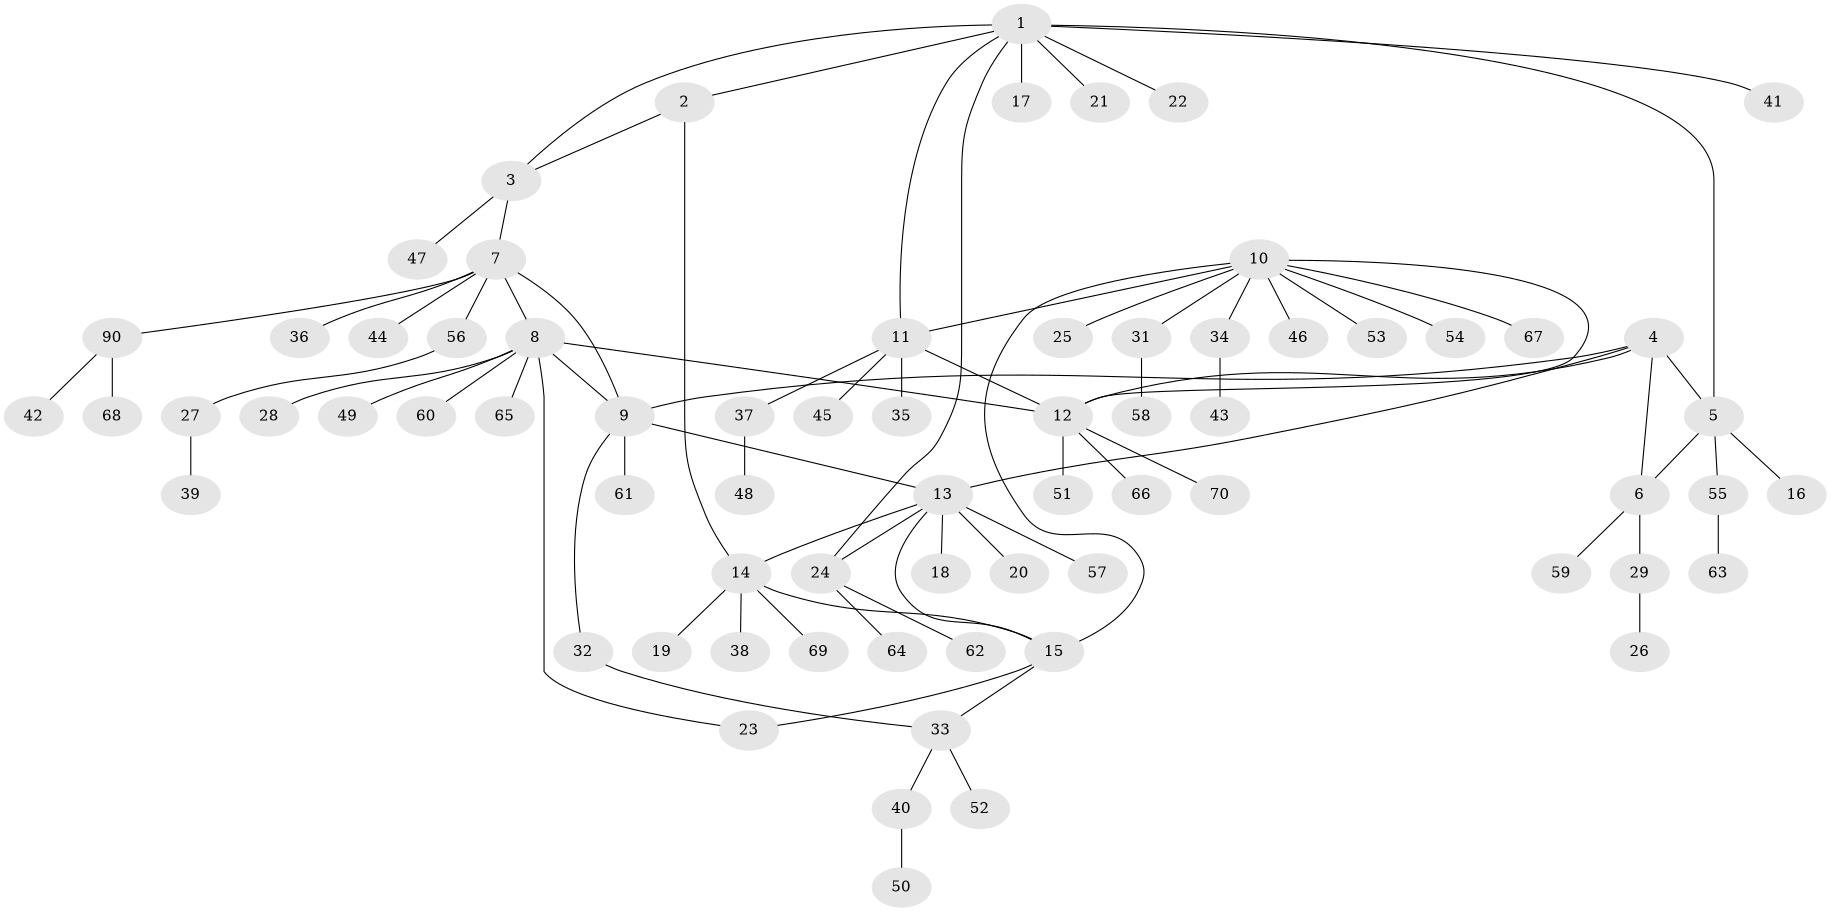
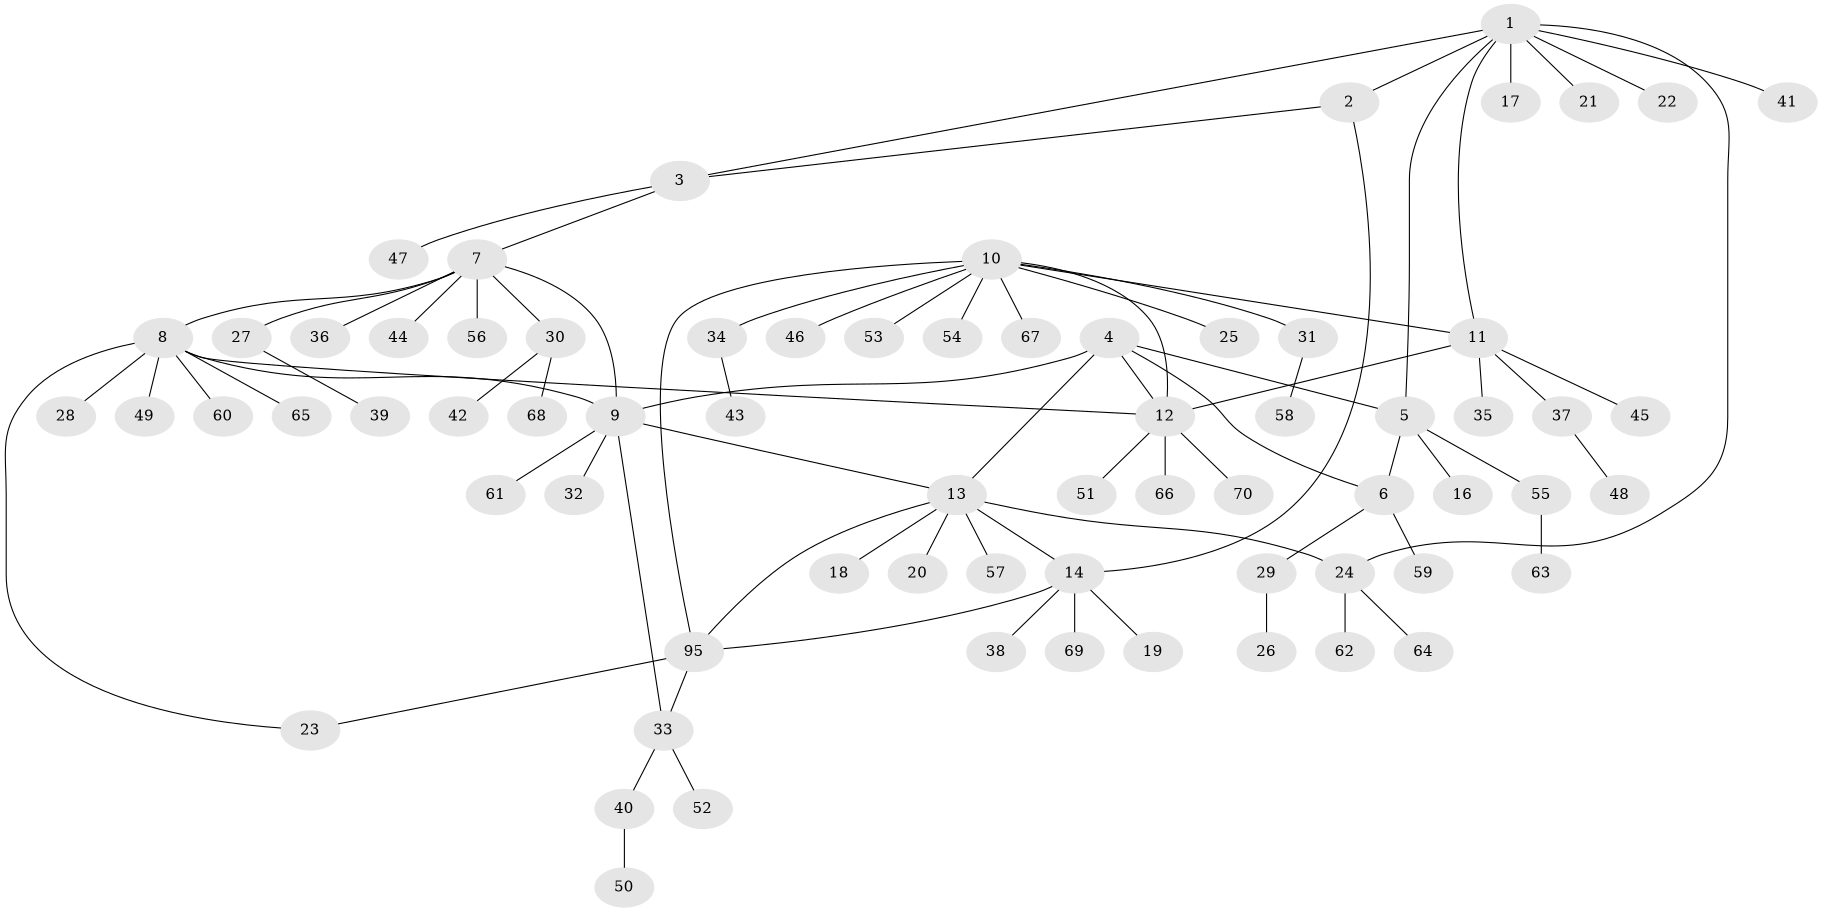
node "90": label "90" -> "30"
edge "56" -- "27": now "7" -- "27"
node "15": label "15" -> "95"
edge "32" -- "33": now "9" -- "33"
